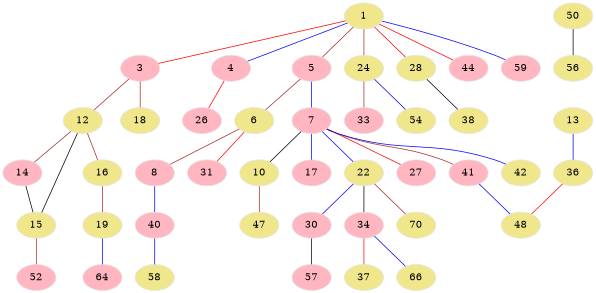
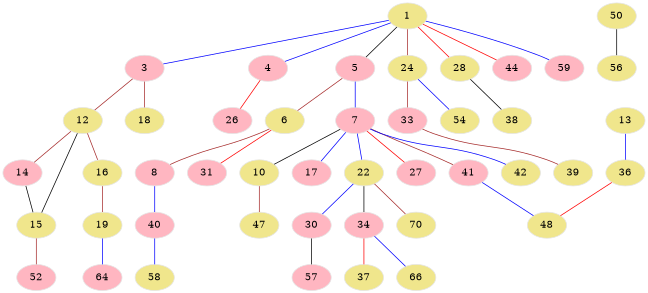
edge "1" -- "3": color red -> blue
edge "1" -- "5": color brown -> black
node "39": added
